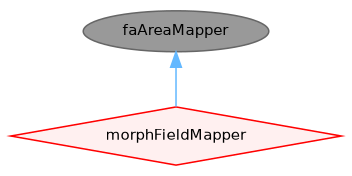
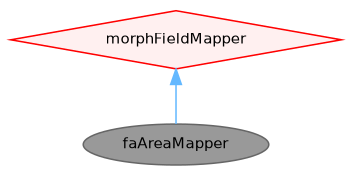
edge "morphFieldMapper" -> "faAreaMapper": reversed
